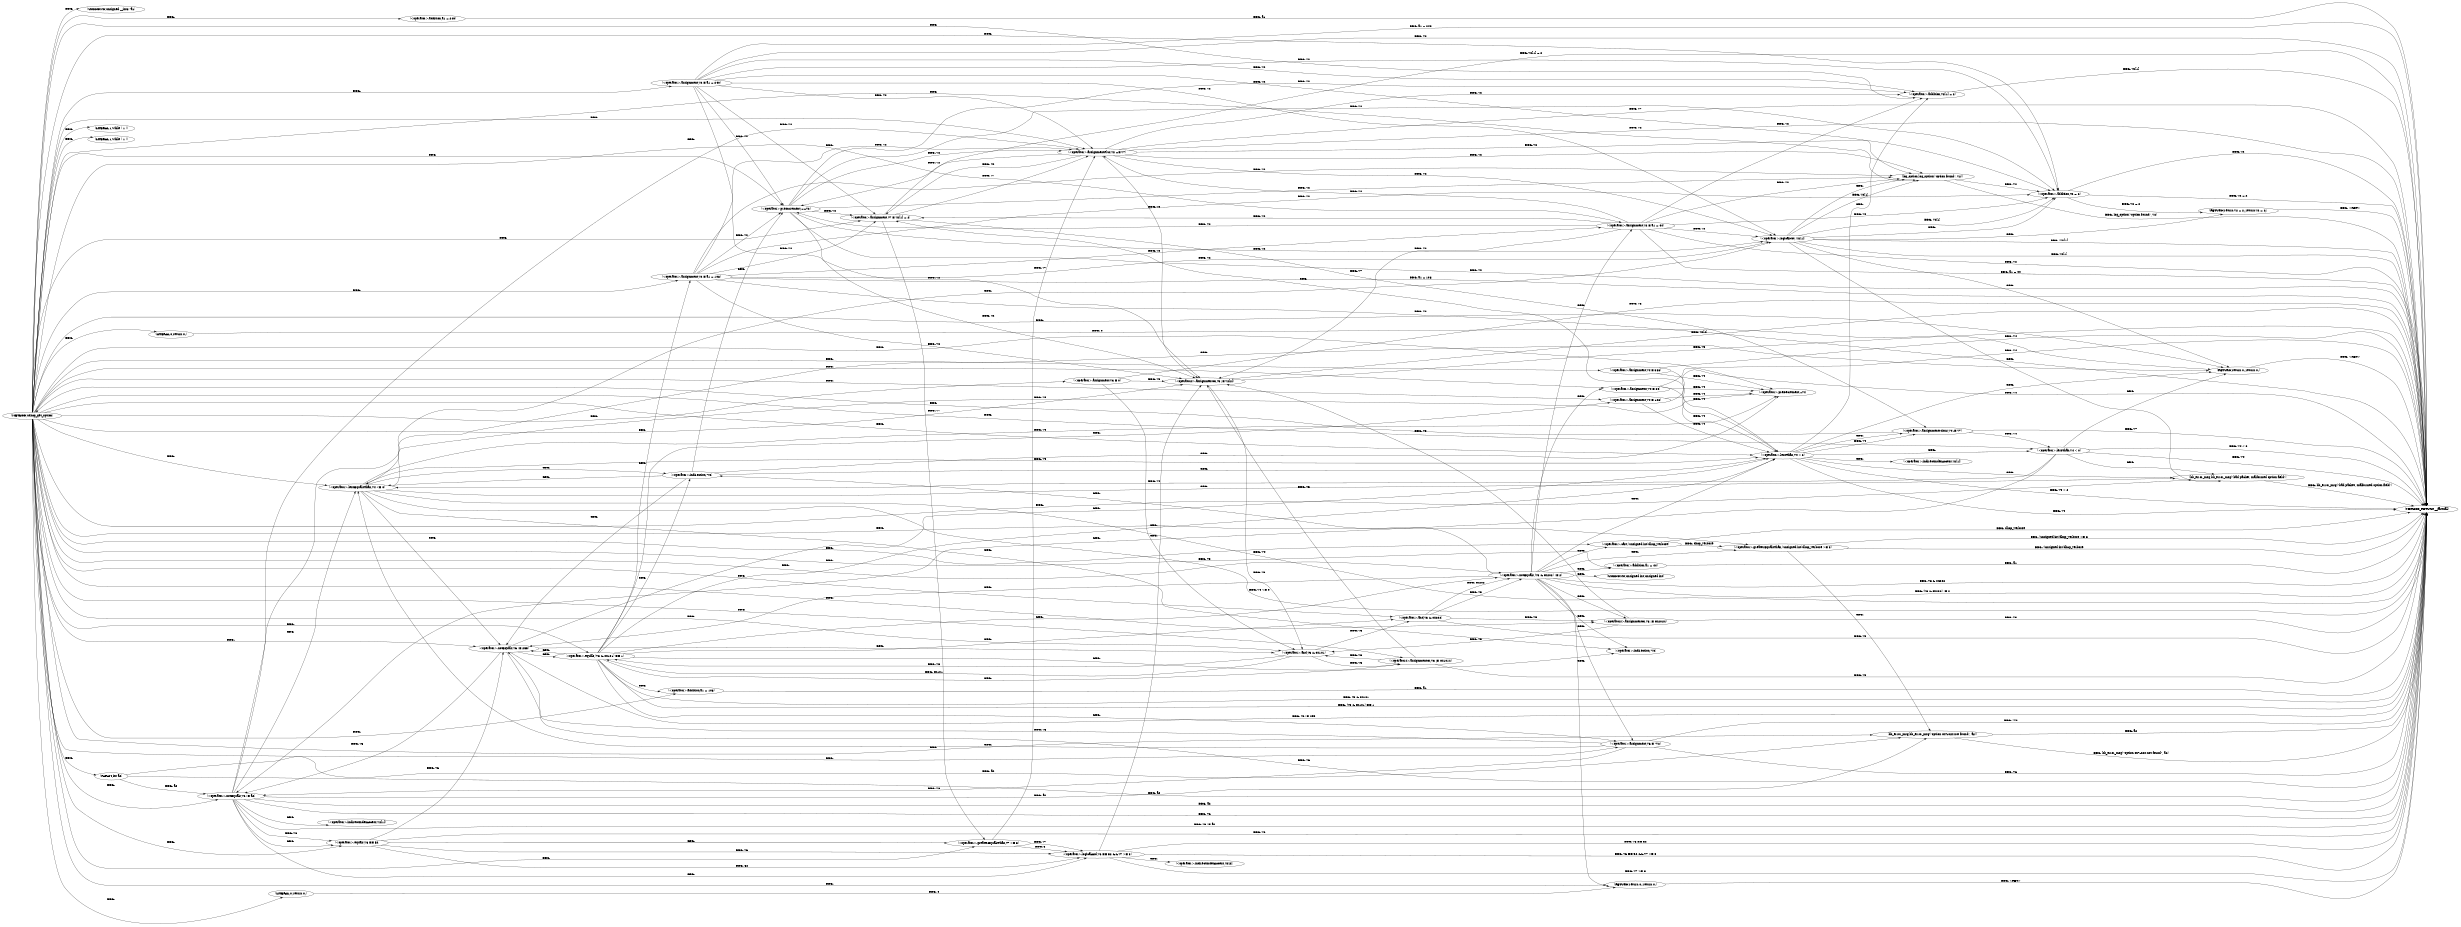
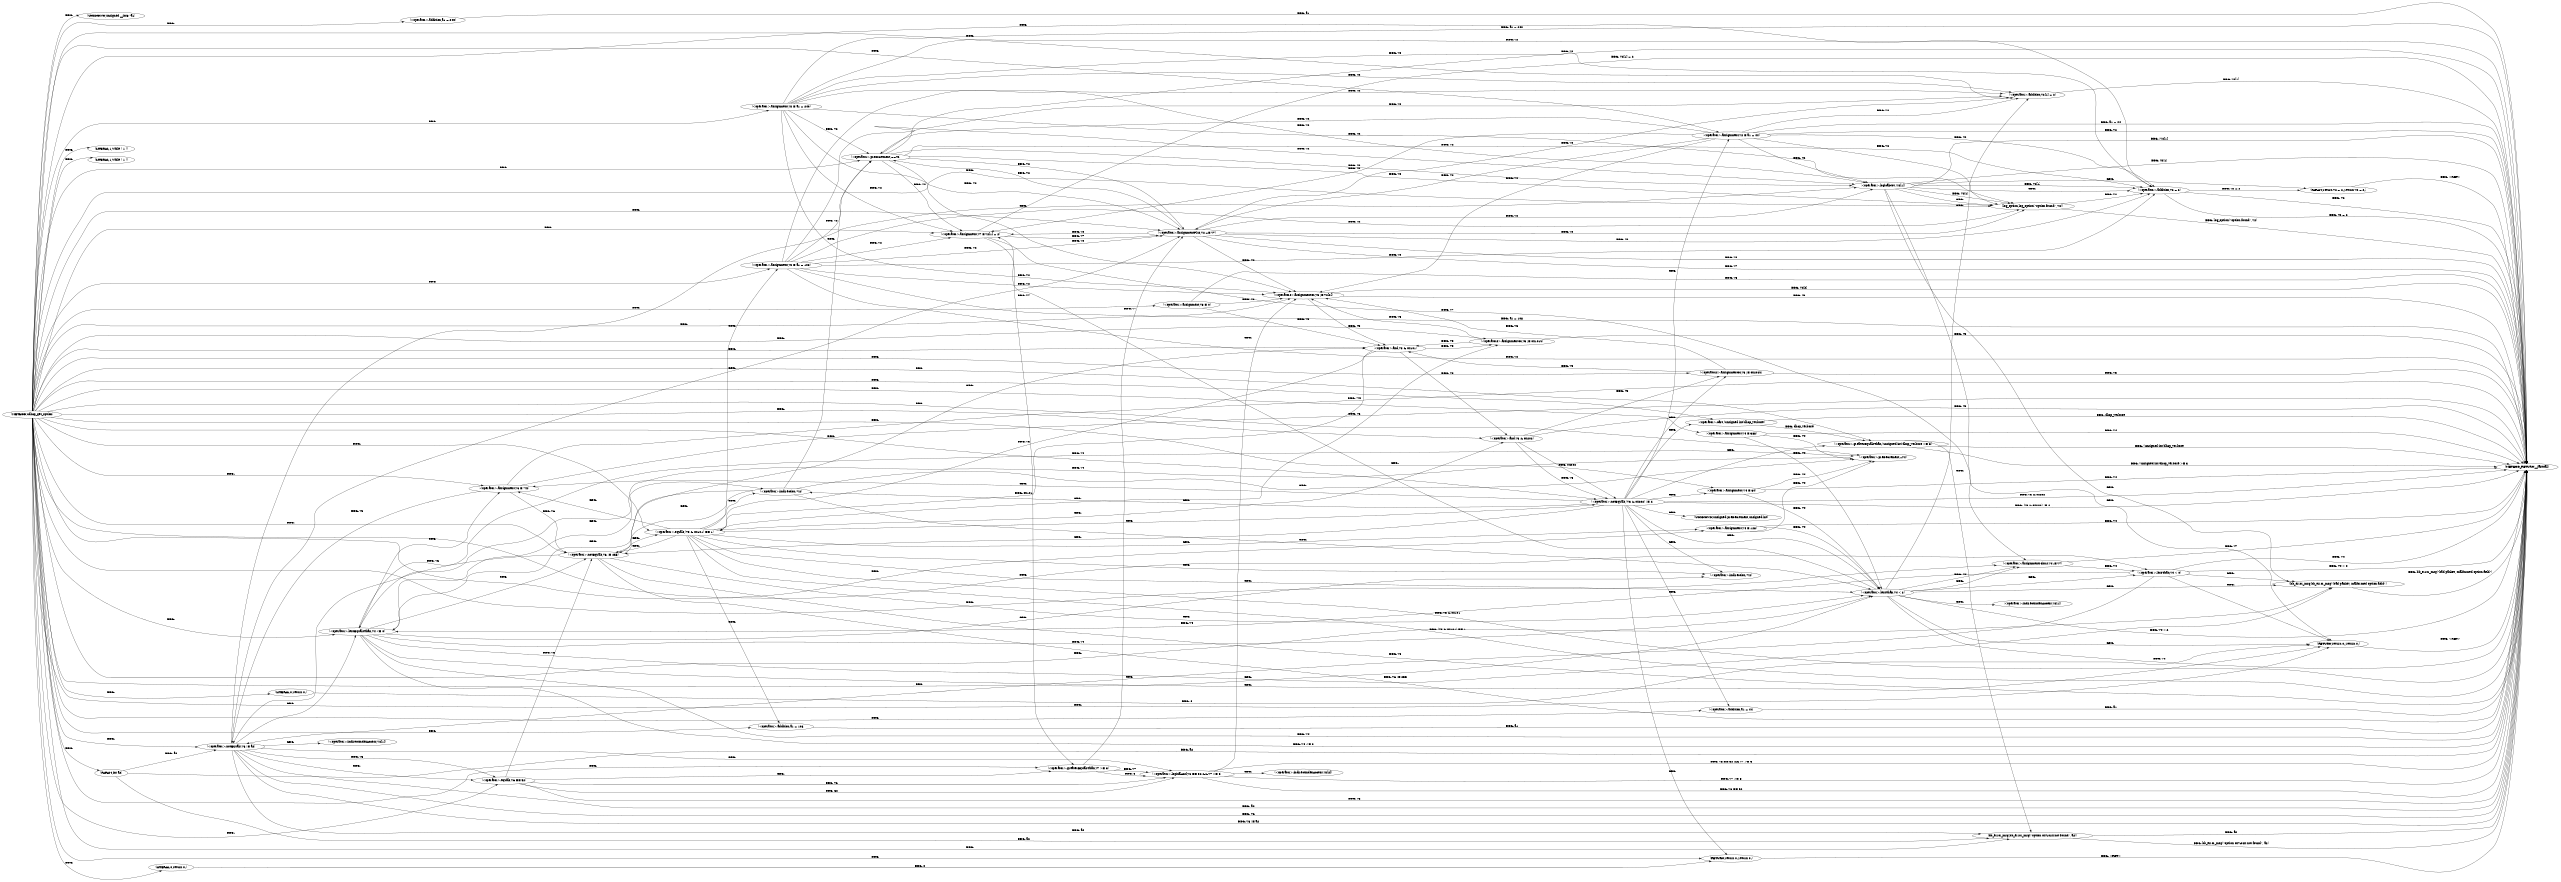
node "(RETURN,return v2 + 2;,return v2 + 2;)": label "(RETURN,return v2 + 2;,return v2 + 2;)" -> "(PARAM,return v2 + 2;,return v2 + 2;)"
edge "(<operator>.assignment,v2 = a1 + 108)" -> "(<operator>.assignment,v2 = a1 + 44)": now "(<operator>.assignment,v2 = a1 + 108)" -> "(<operator>.addition,v2[1] + 2)"
edge "(<operator>.assignmentMinus,v4 -= v7)" -> "(METHOD,udhcp_get_option)": reversed
node "(UNKNOWN,unsigned int,unsigned int)": label "(UNKNOWN,unsigned int,unsigned int)" -> "(UNKNOWN,unsigned preDecrement,unsigned int)"
edge "(<operator>.assignment,v6 = *v2)" -> "(<operator>.lessEqualsThan,v4 <= 0)": reversed
